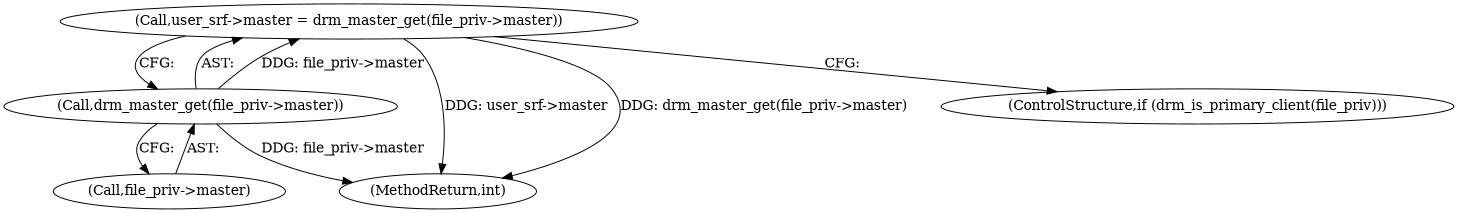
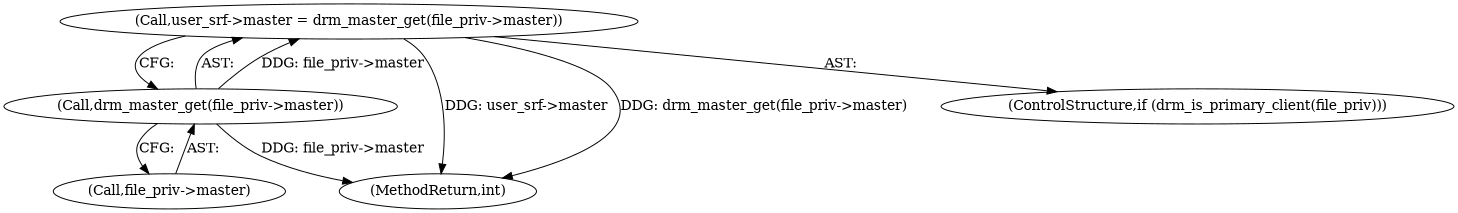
edge "(Call,user_srf->master = drm_master_get(file_priv->master))" -> "(ControlStructure,if (drm_is_primary_client(file_priv)))": label "CFG: " -> "AST: "
